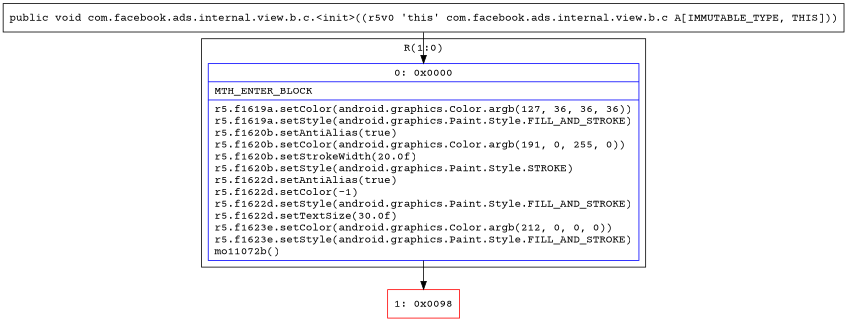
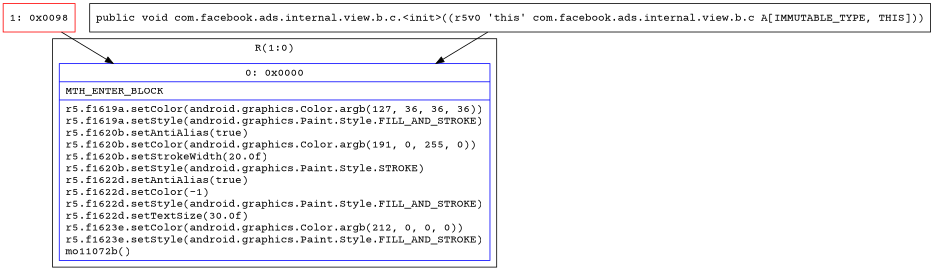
edge "0: 0x0000" -> "1: 0x0098": reversed
